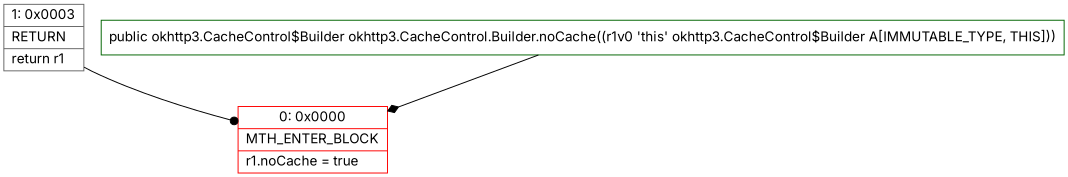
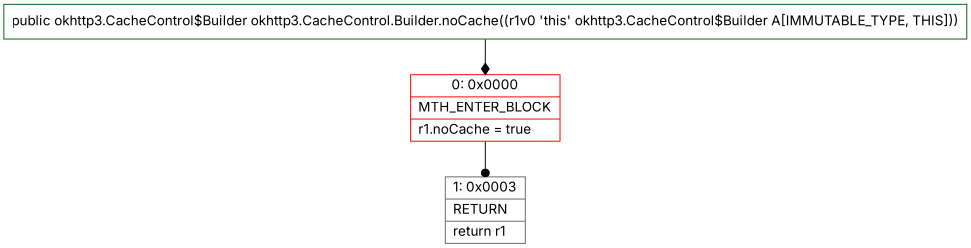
edge "1: 0x0003" -> "0: 0x0000": reversed
